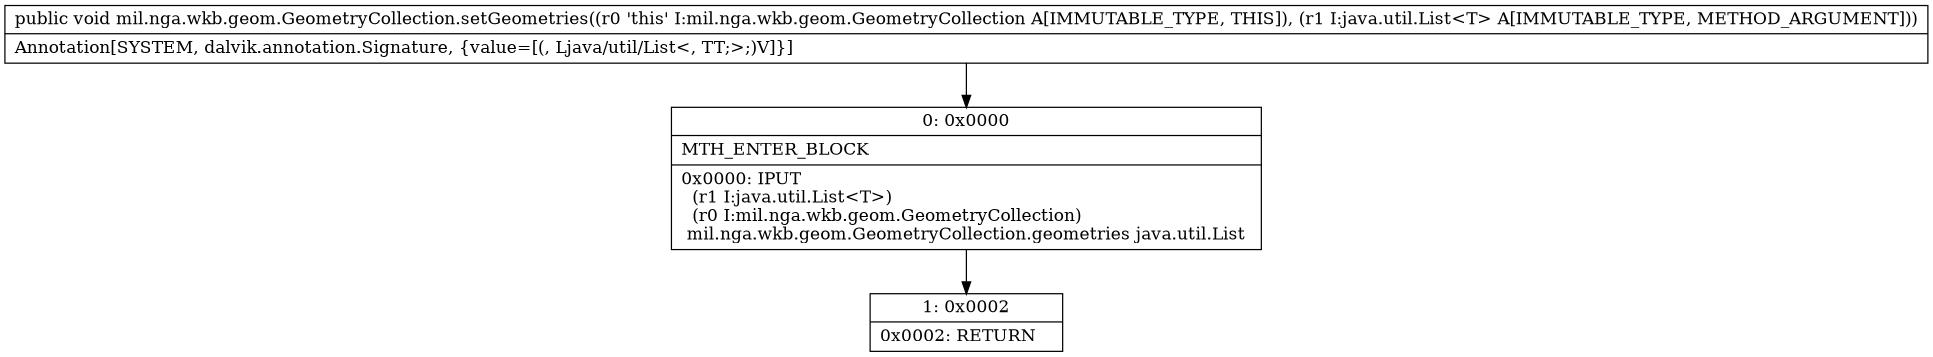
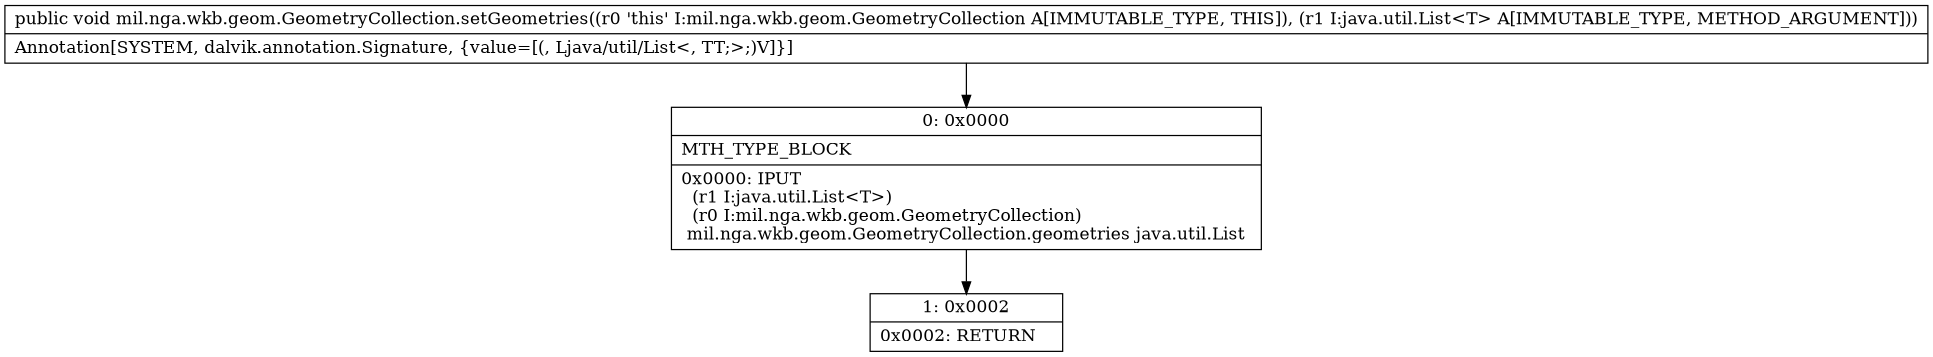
node "0: 0x0000": text "MTH_ENTER_BLOCK" -> "MTH_TYPE_BLOCK"
